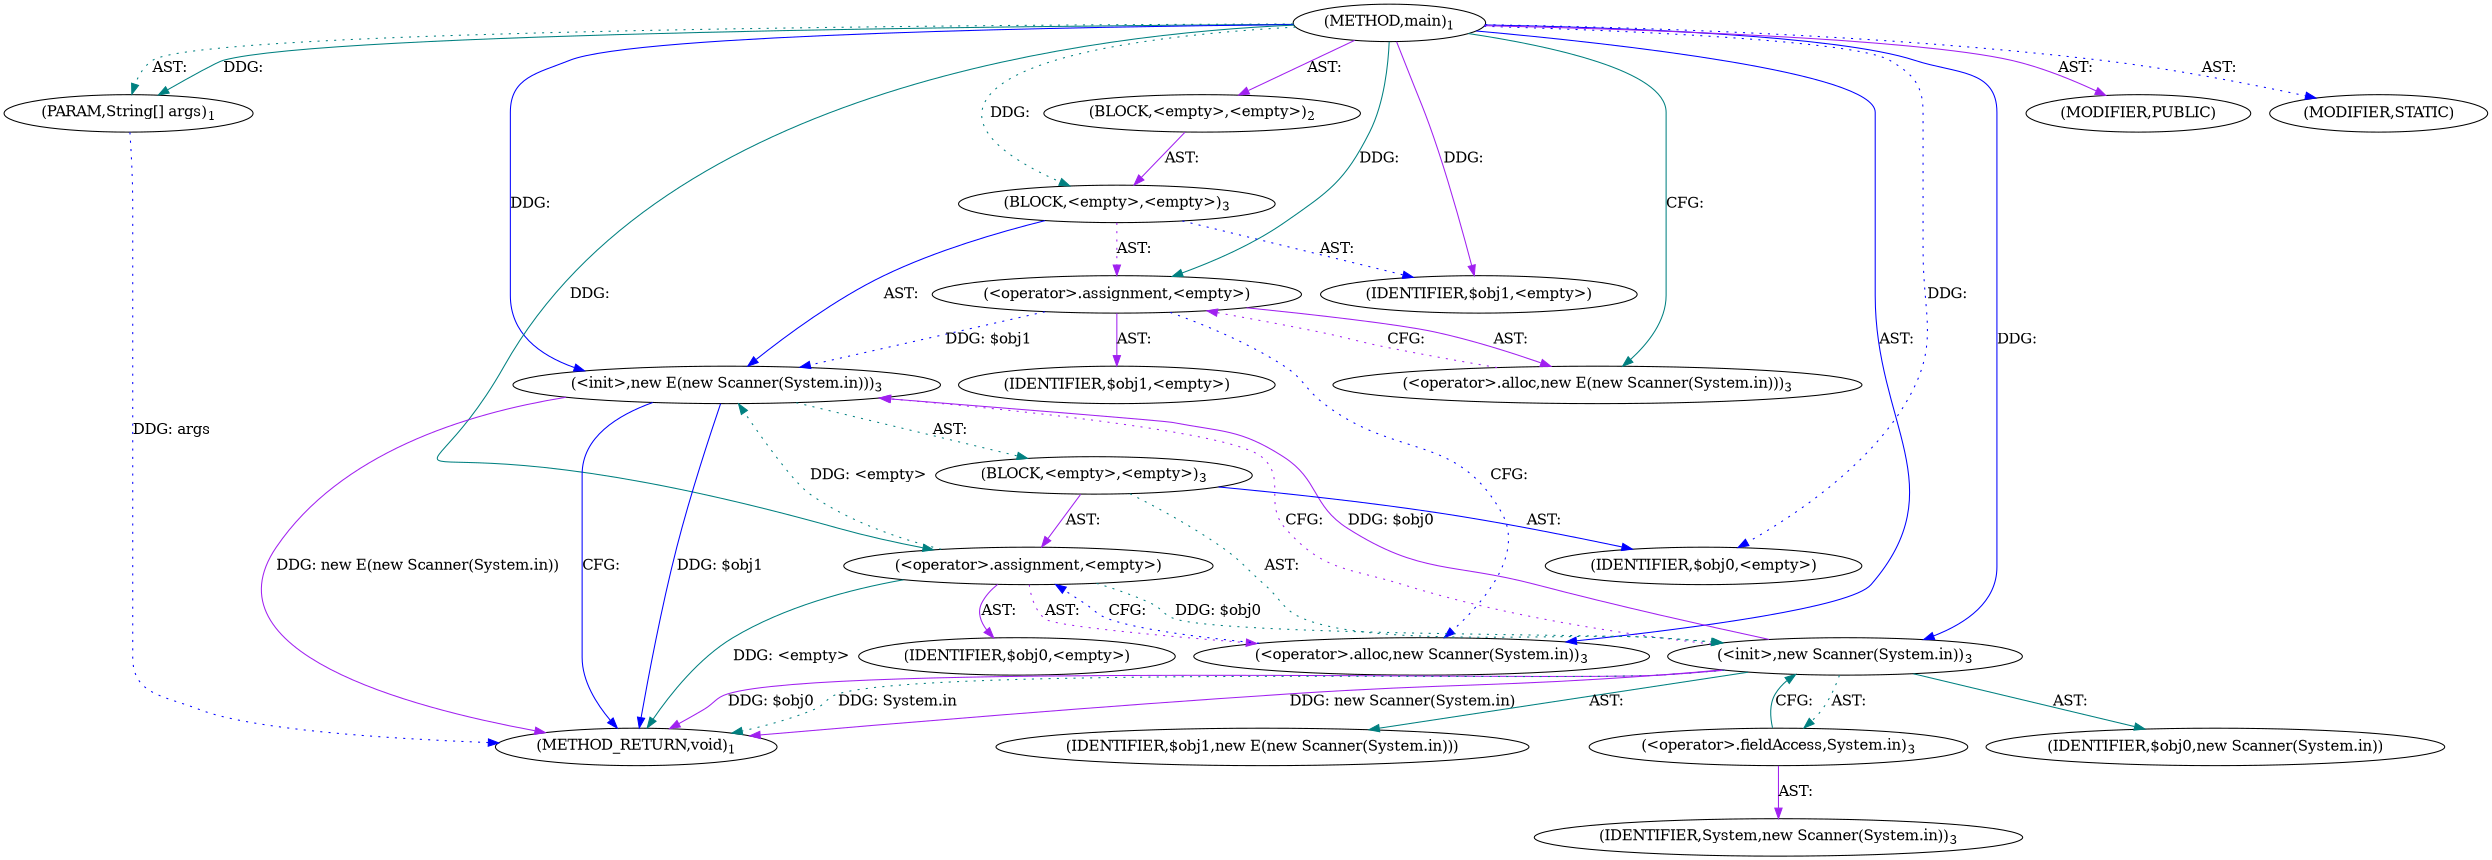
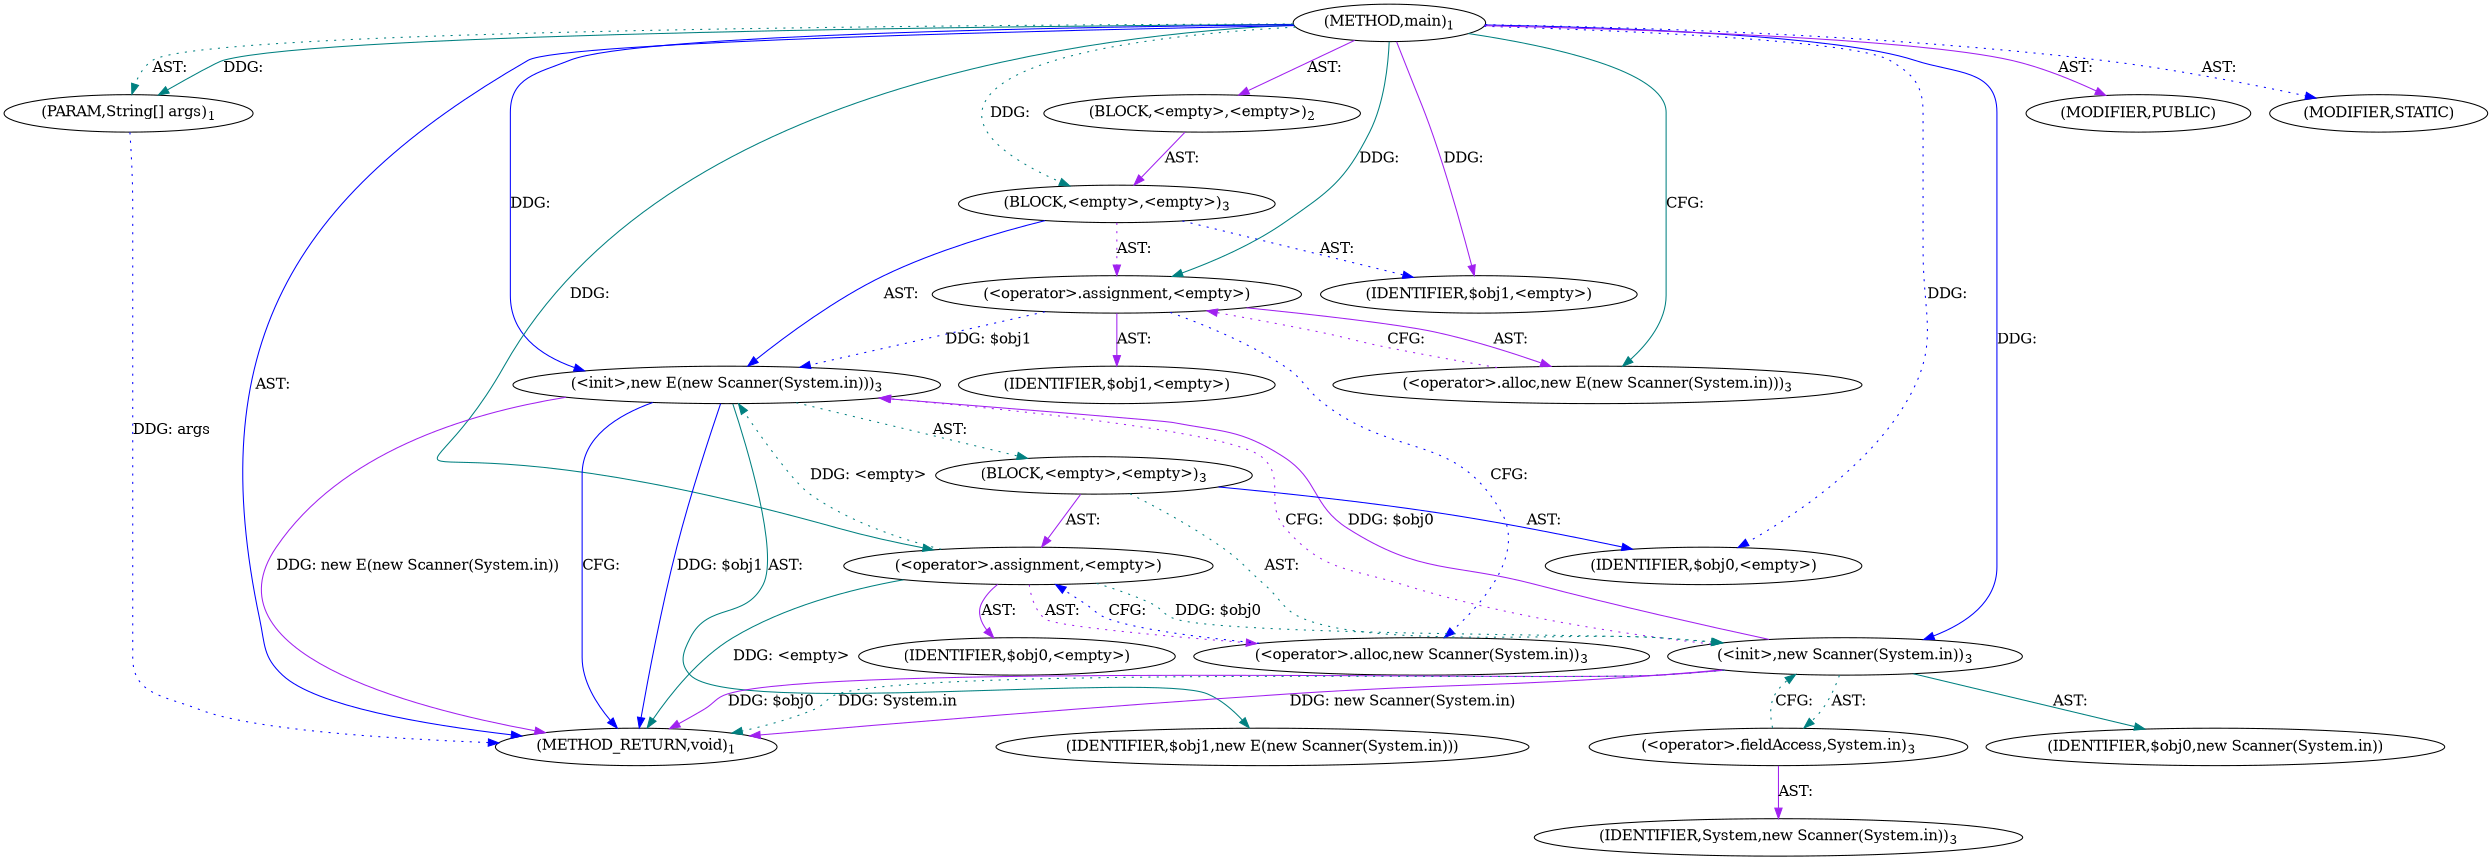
edge "(METHOD,main)" -> "(<operator>.alloc,new Scanner(System.in))": now "(METHOD,main)" -> "(METHOD_RETURN,void)"
edge "(<init>,new Scanner(System.in))" -> "(IDENTIFIER,$obj1,new E(new Scanner(System.in)))": now "(<init>,new E(new Scanner(System.in)))" -> "(IDENTIFIER,$obj1,new E(new Scanner(System.in)))"
edge "(<operator>.fieldAccess,System.in)" -> "(<init>,new Scanner(System.in))": style solid -> dotted
